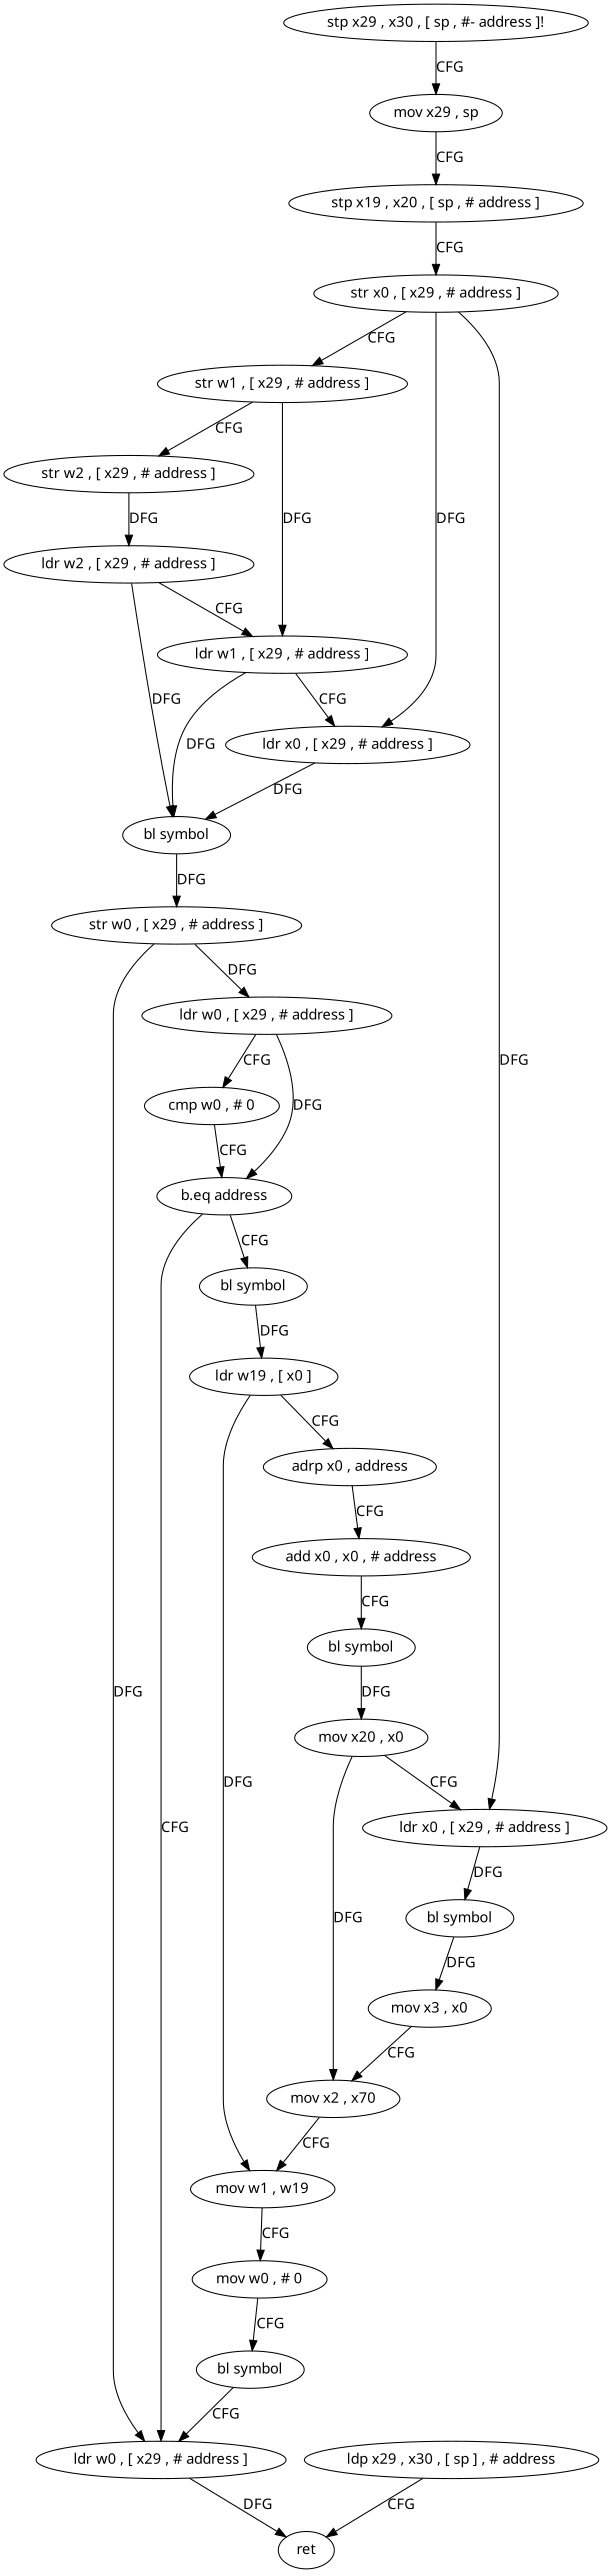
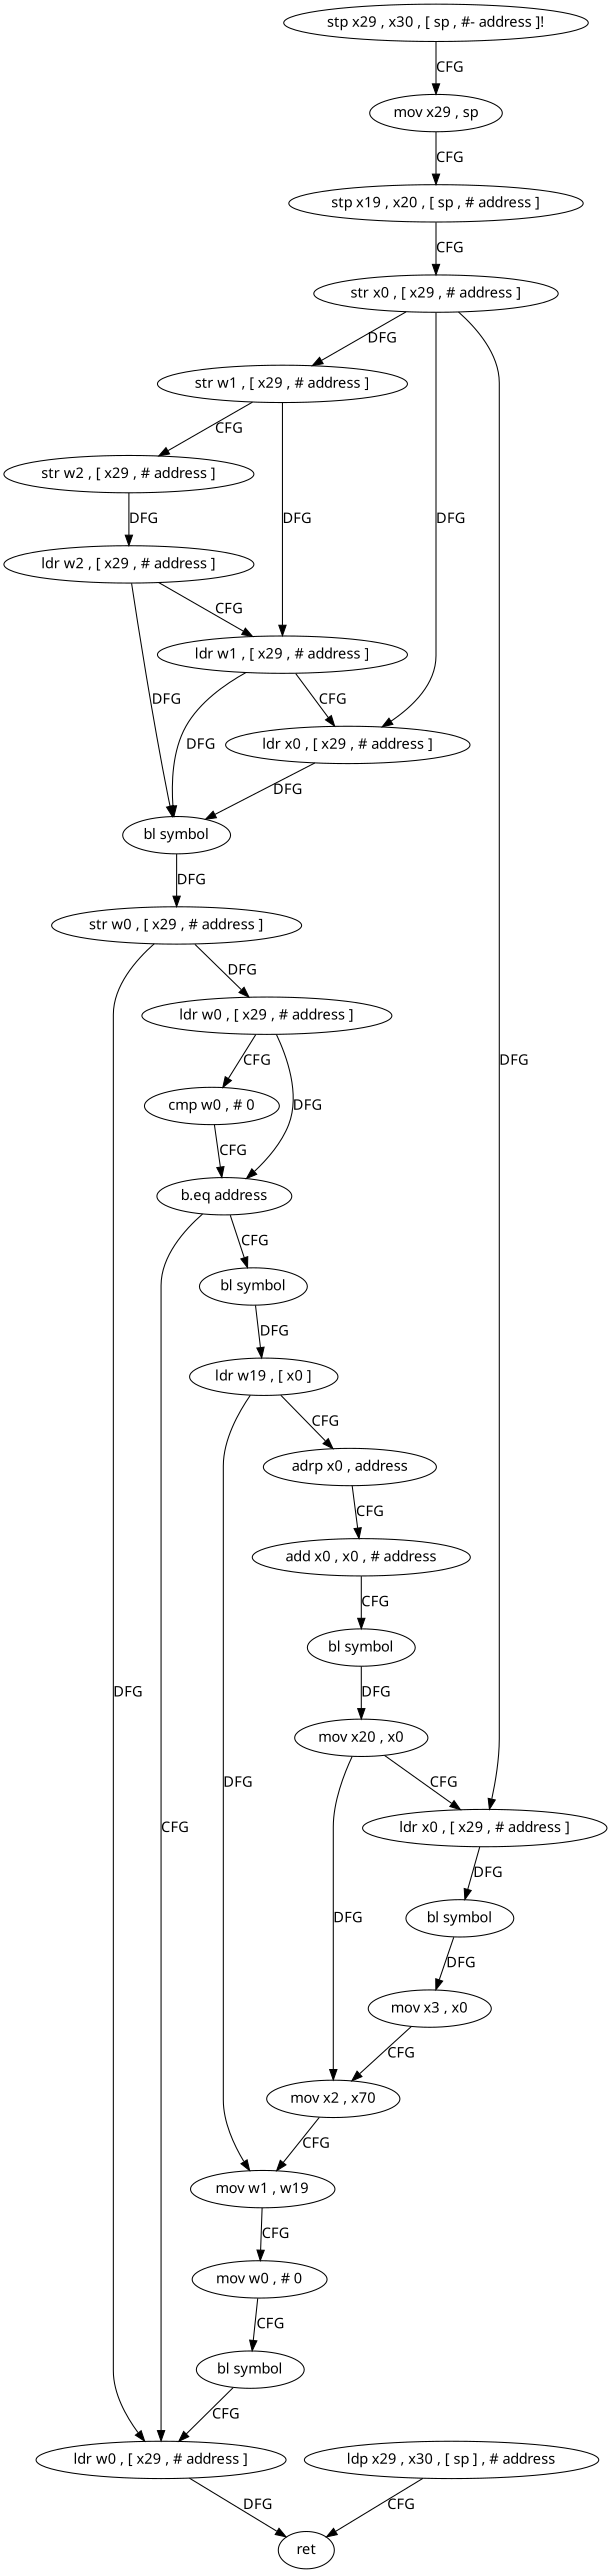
edge "str x0 , [ x29 , # address ]" -> "str w1 , [ x29 , # address ]": label "CFG" -> "DFG"
